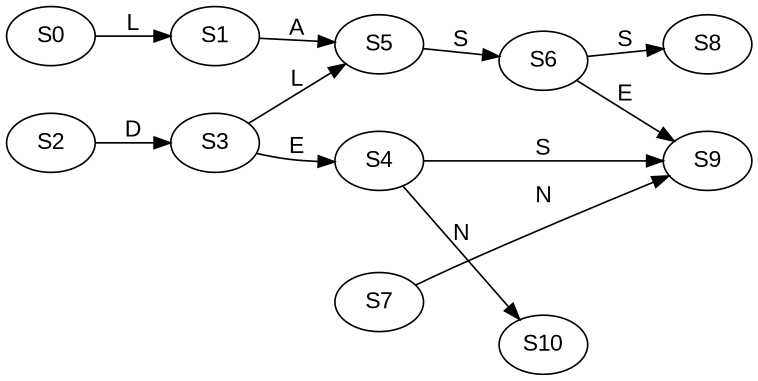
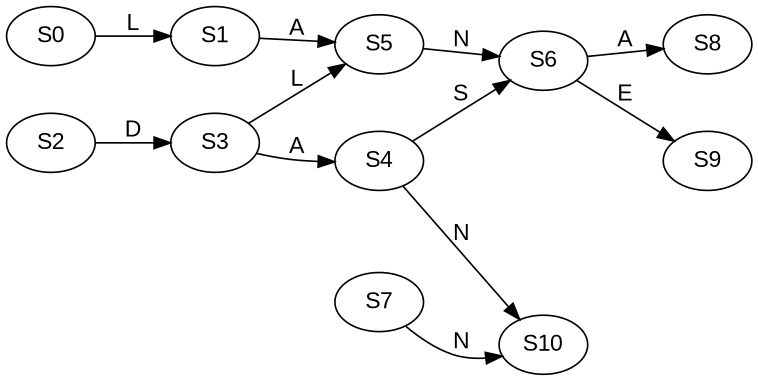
edge "S5" -> "S6": label "S" -> "N"
edge "S6" -> "S8": label "S" -> "A"
edge "S3" -> "S4": label "E" -> "A"
edge "S4" -> "S9": now "S4" -> "S6"
edge "S7" -> "S9": now "S7" -> "S10"
